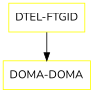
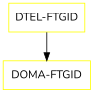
node "DOMA-DOMA": label "DOMA-DOMA" -> "DOMA-FTGID"
